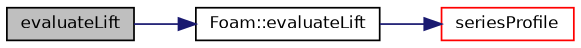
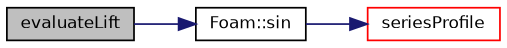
node "Foam::evaluateLift": label "Foam::evaluateLift" -> "Foam::sin"
